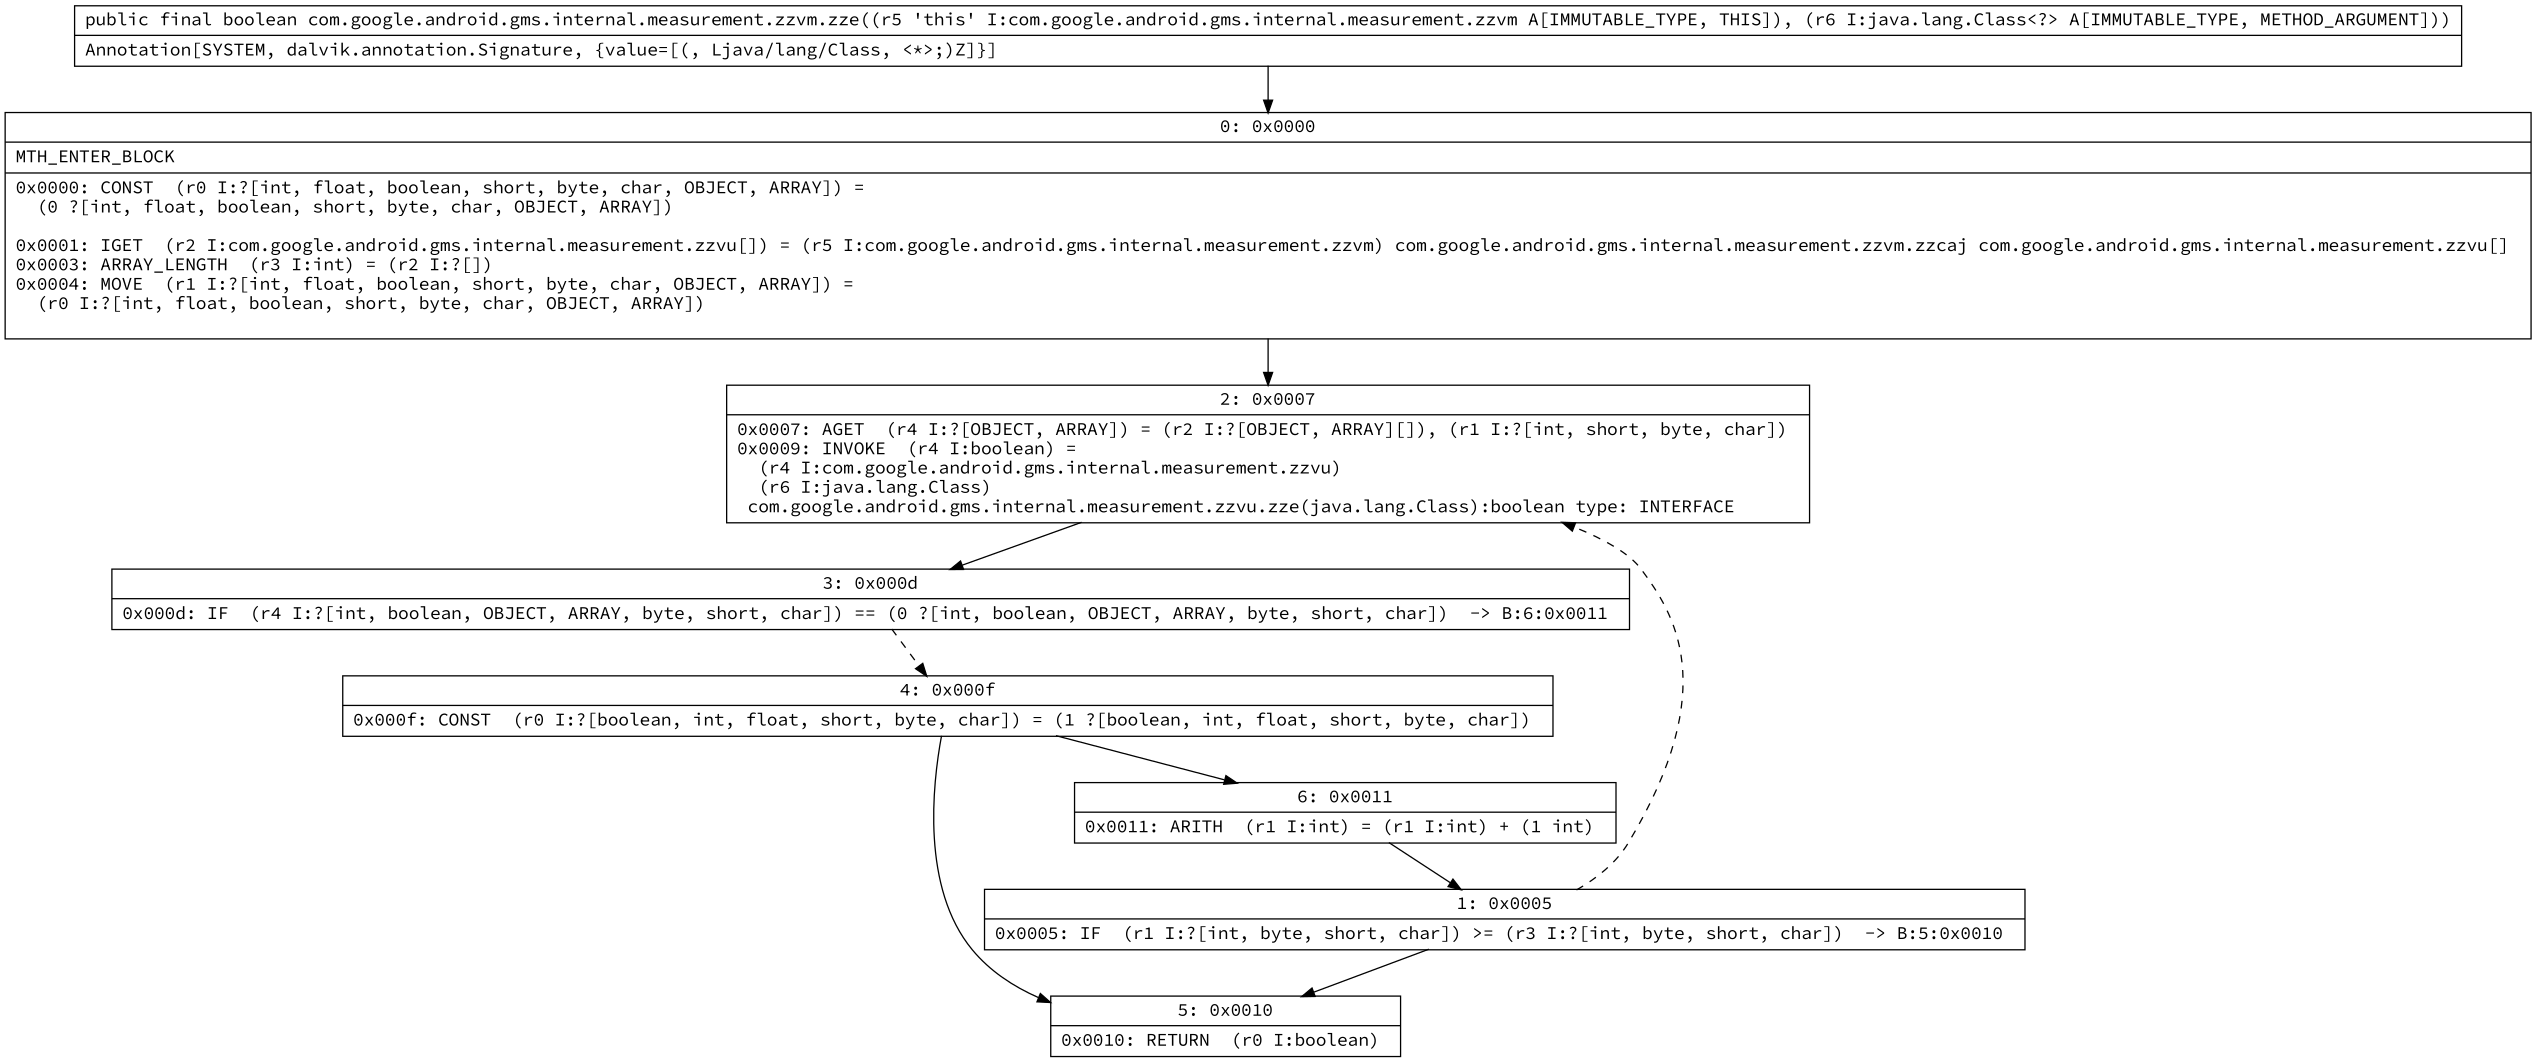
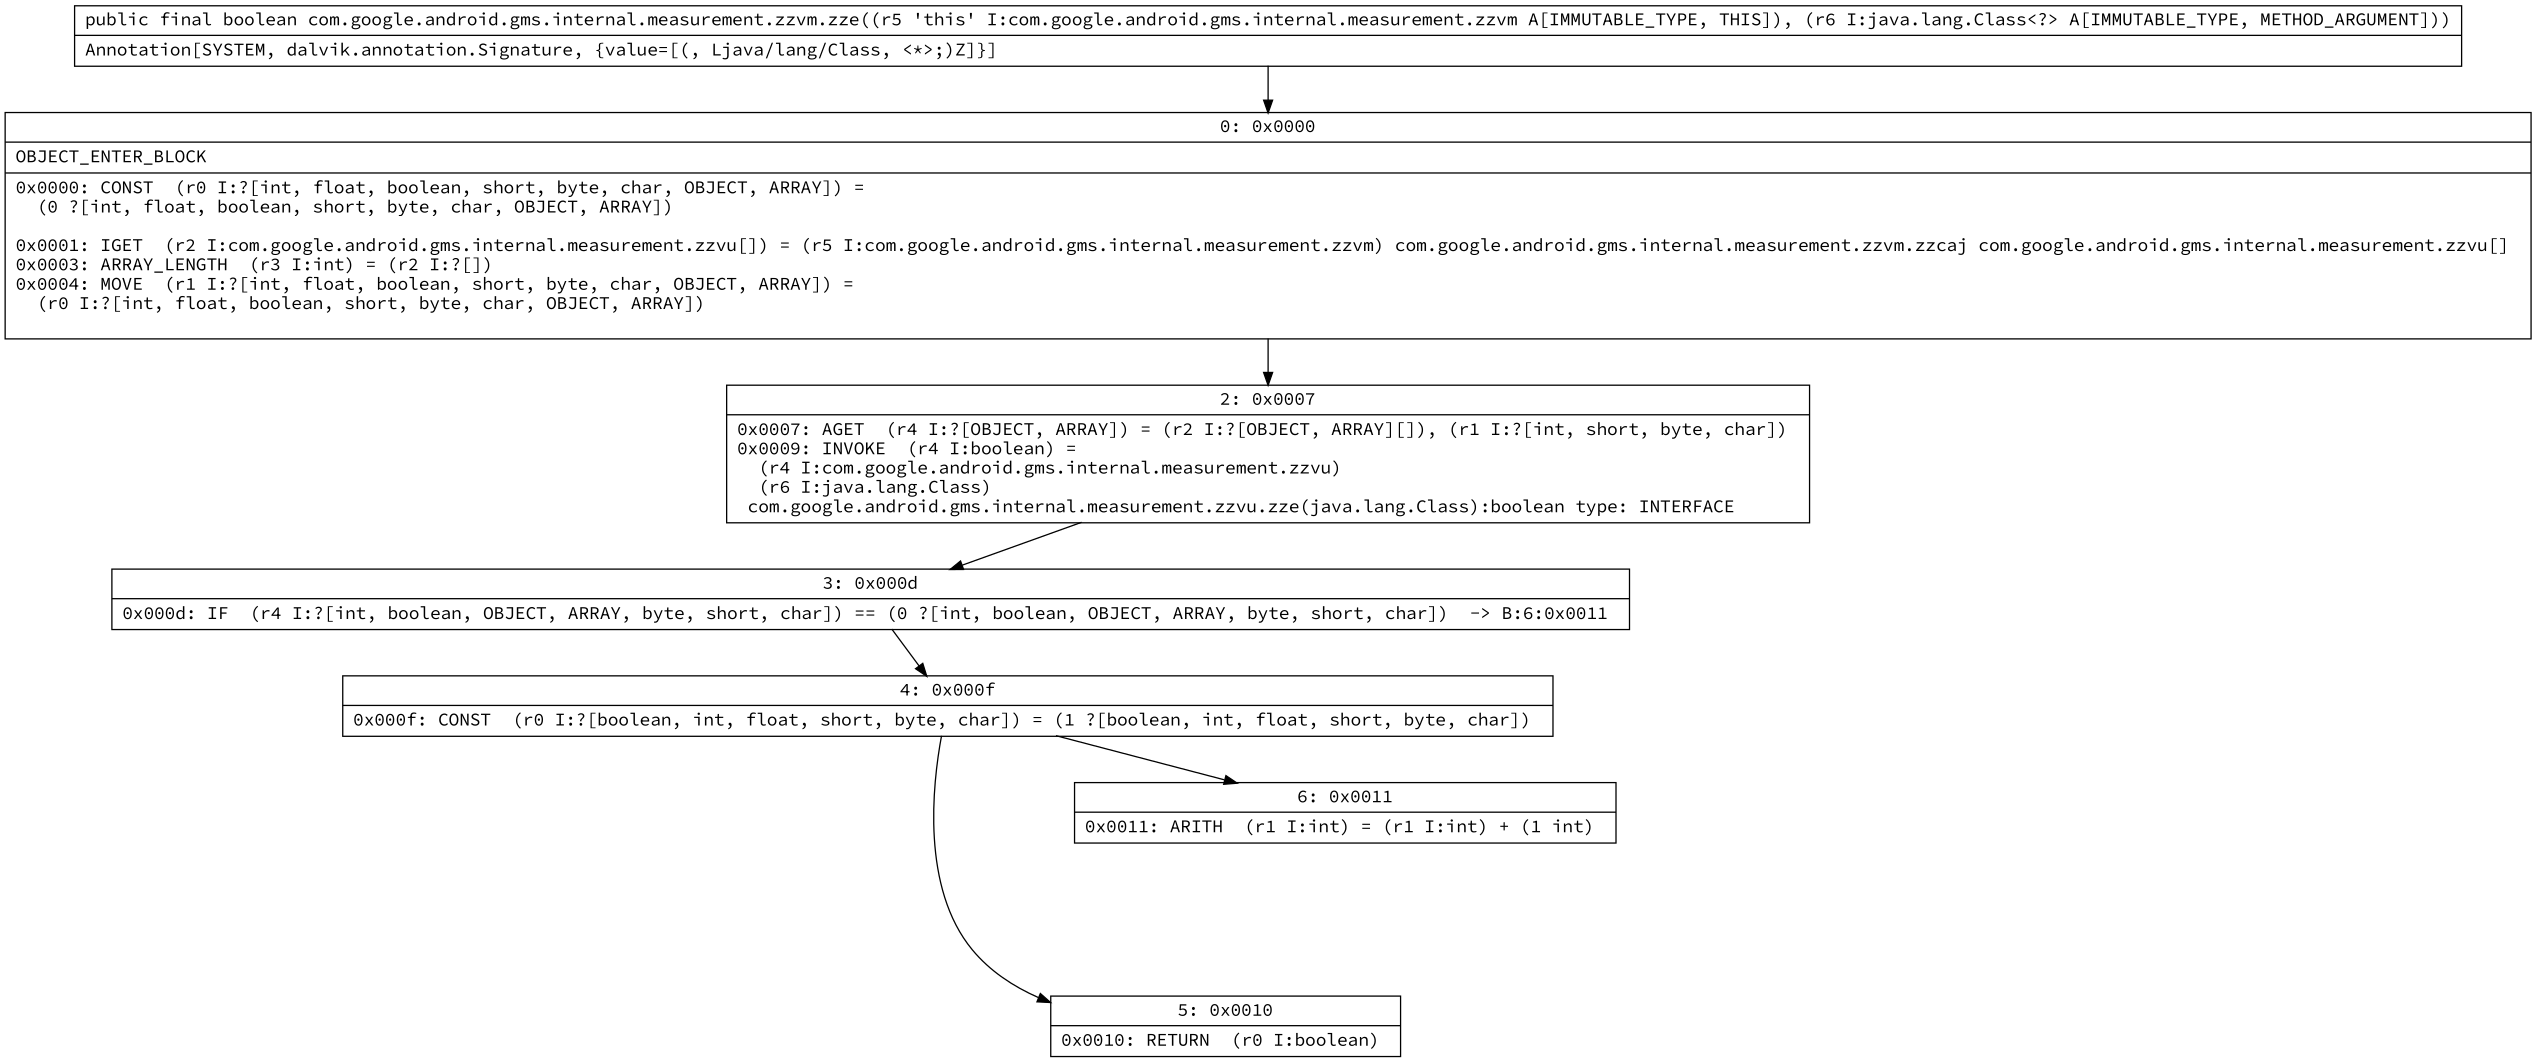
node "0: 0x0000": text "MTH_ENTER_BLOCK" -> "OBJECT_ENTER_BLOCK"
edge "3: 0x000d" -> "4: 0x000f": style dashed -> solid
node "1: 0x0005": removed
